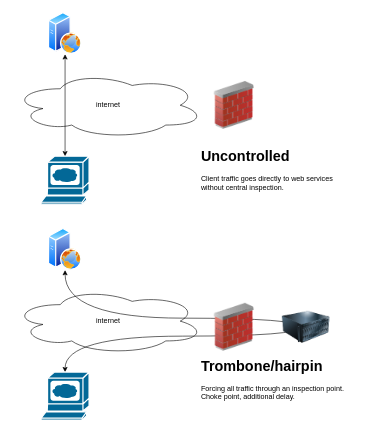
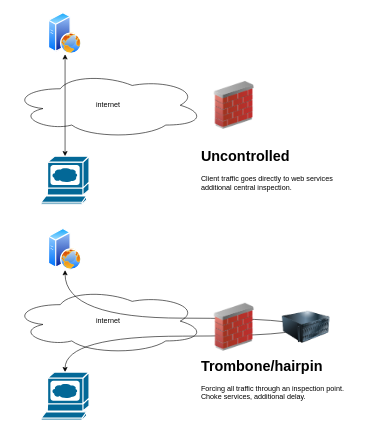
node "UncontrolledClient traffic goes directly to web services without central inspection.": label "UncontrolledClient traffic goes directly to web services without central inspection." -> "UncontrolledClient traffic goes directly to web services additional central inspection."
node "Trombone/hairpinForcing all traffic through an inspection point. Choke point, additional delay.": label "Trombone/hairpinForcing all traffic through an inspection point. Choke point, additional delay." -> "Trombone/hairpinForcing all traffic through an inspection point. Choke services, additional delay."
